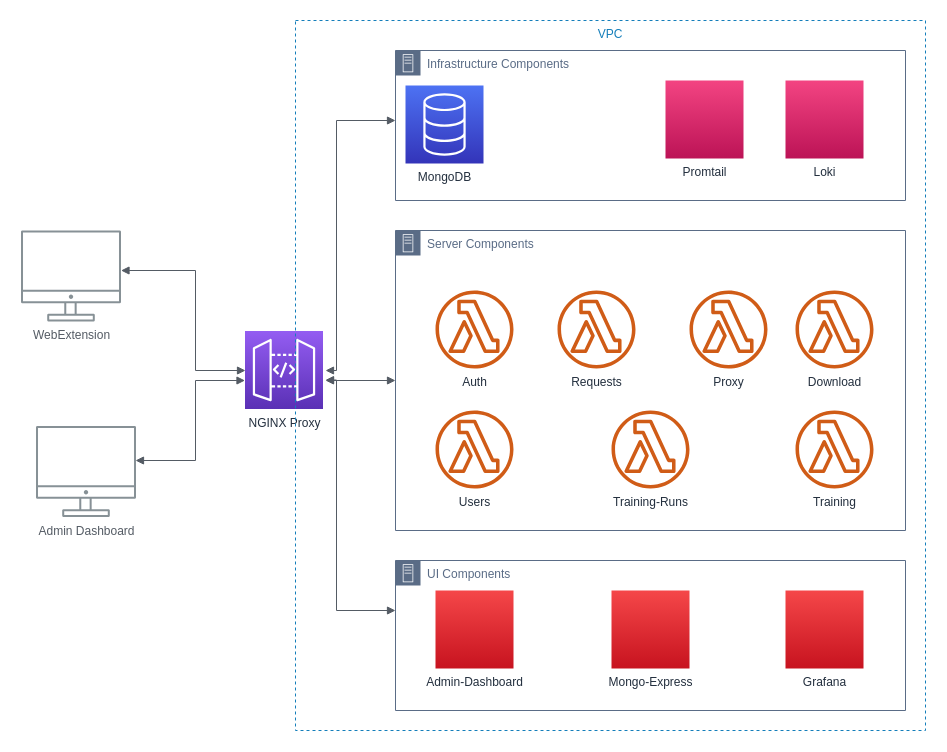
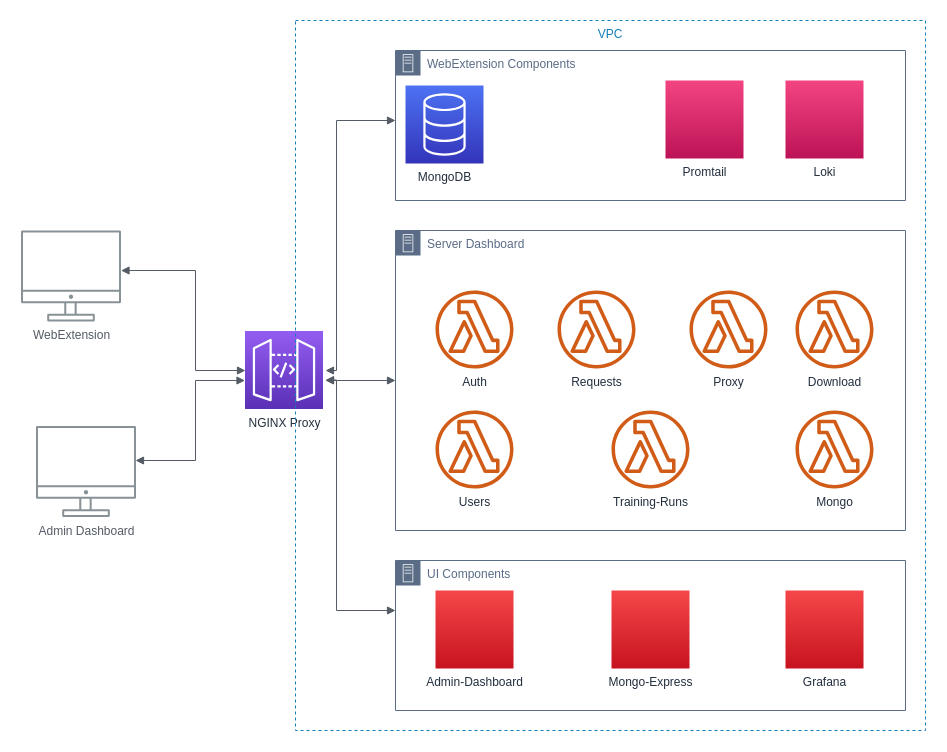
node "Infrastructure Components": label "Infrastructure Components" -> "WebExtension Components"
node "Server Components": label "Server Components" -> "Server Dashboard"
node "Training": label "Training" -> "Mongo"
